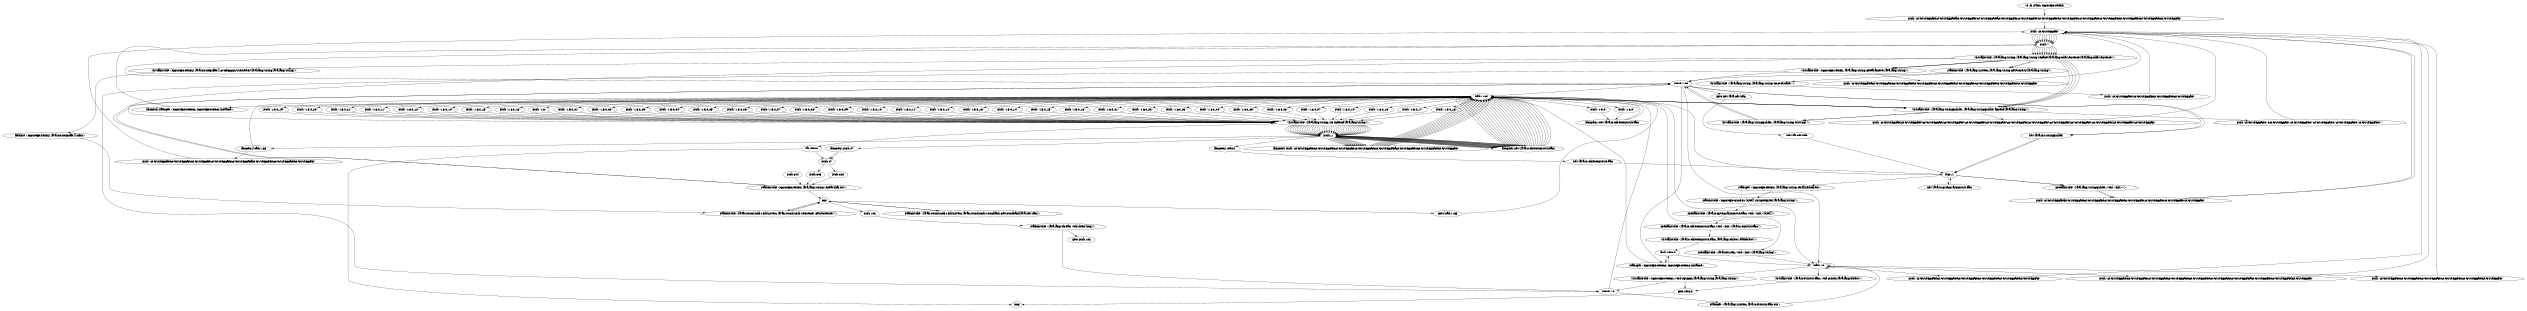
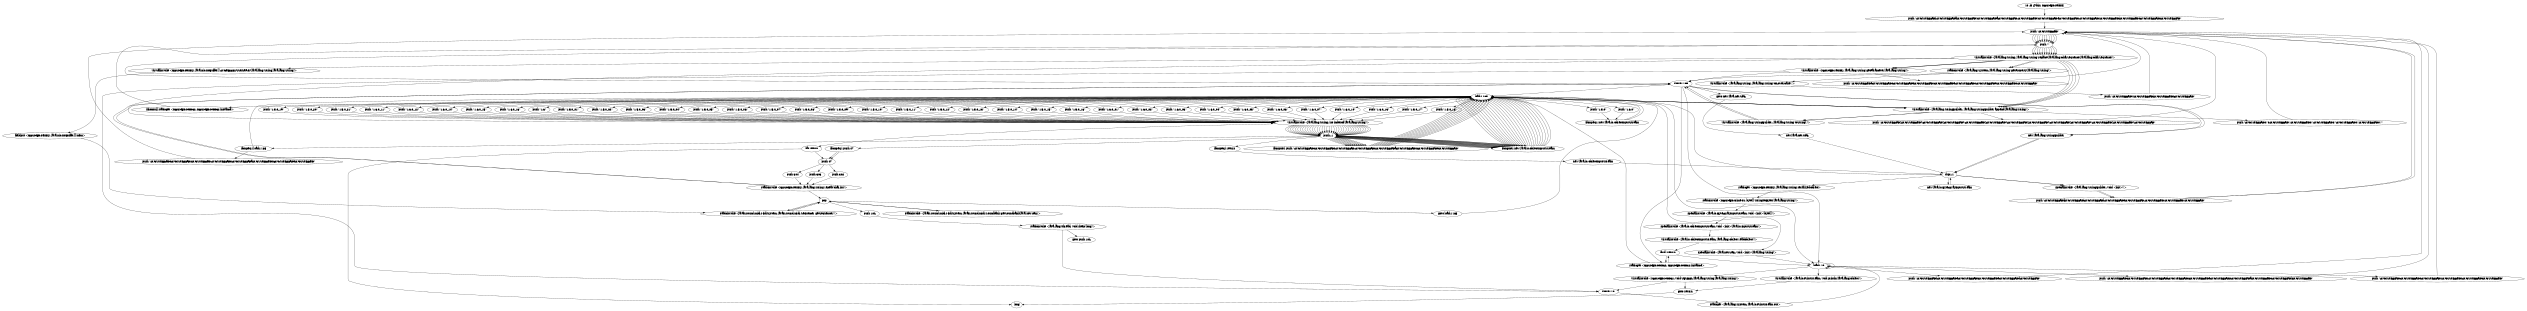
edge "store.r r0" -> "load.r r65": removed
node "new iflt.net.URL": label "new iflt.net.URL" -> "new java.net.URL"
node "new java.nio.StringBuilder": label "new java.nio.StringBuilder" -> "new java.lang.StringBuilder"
edge "push 47" -> "push 304": added
